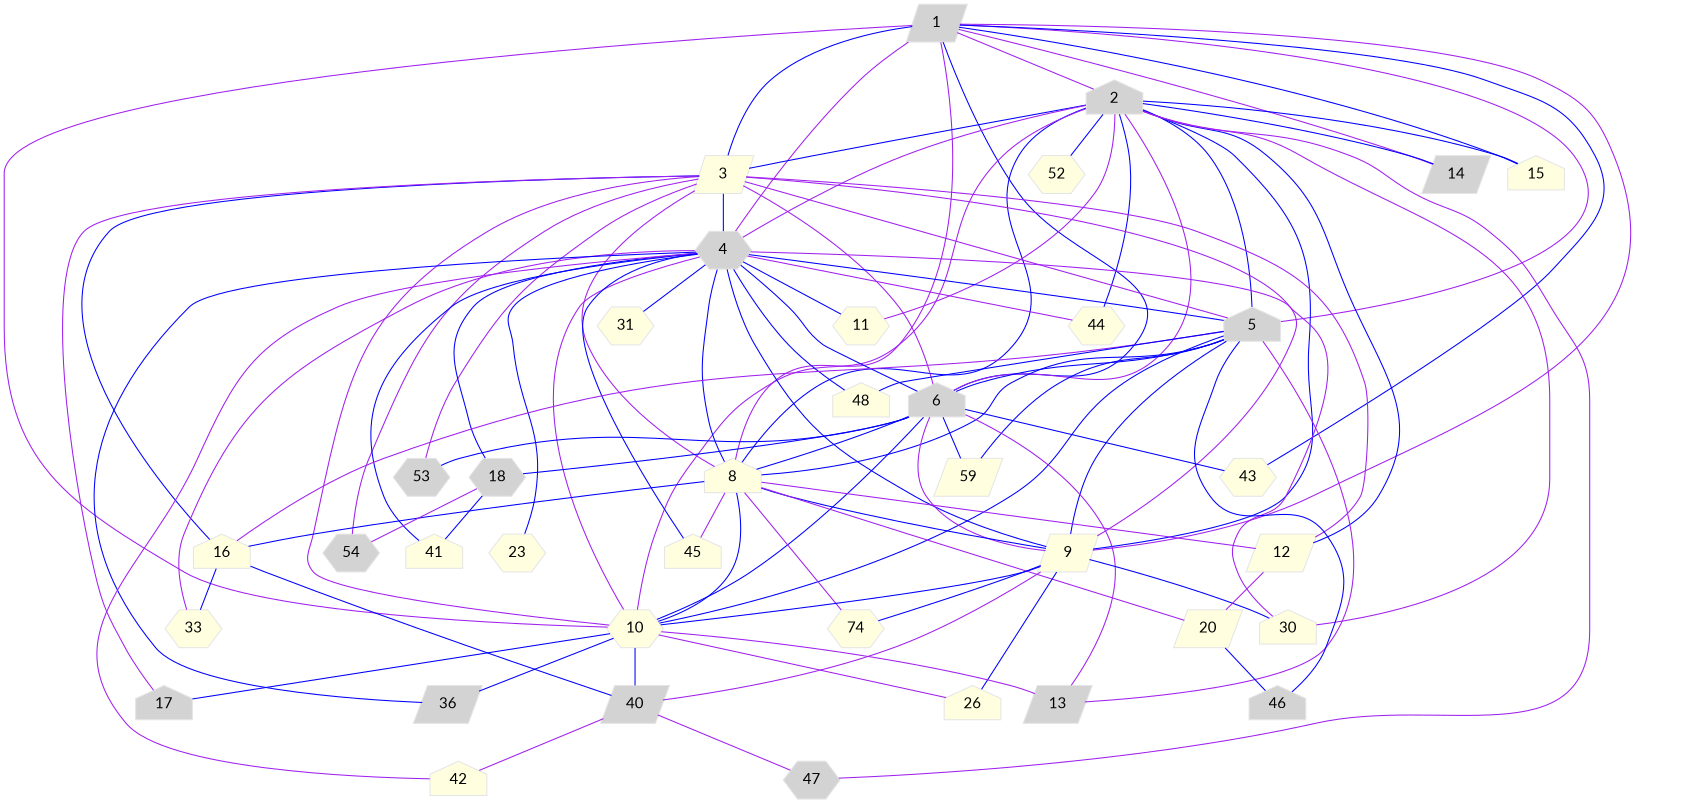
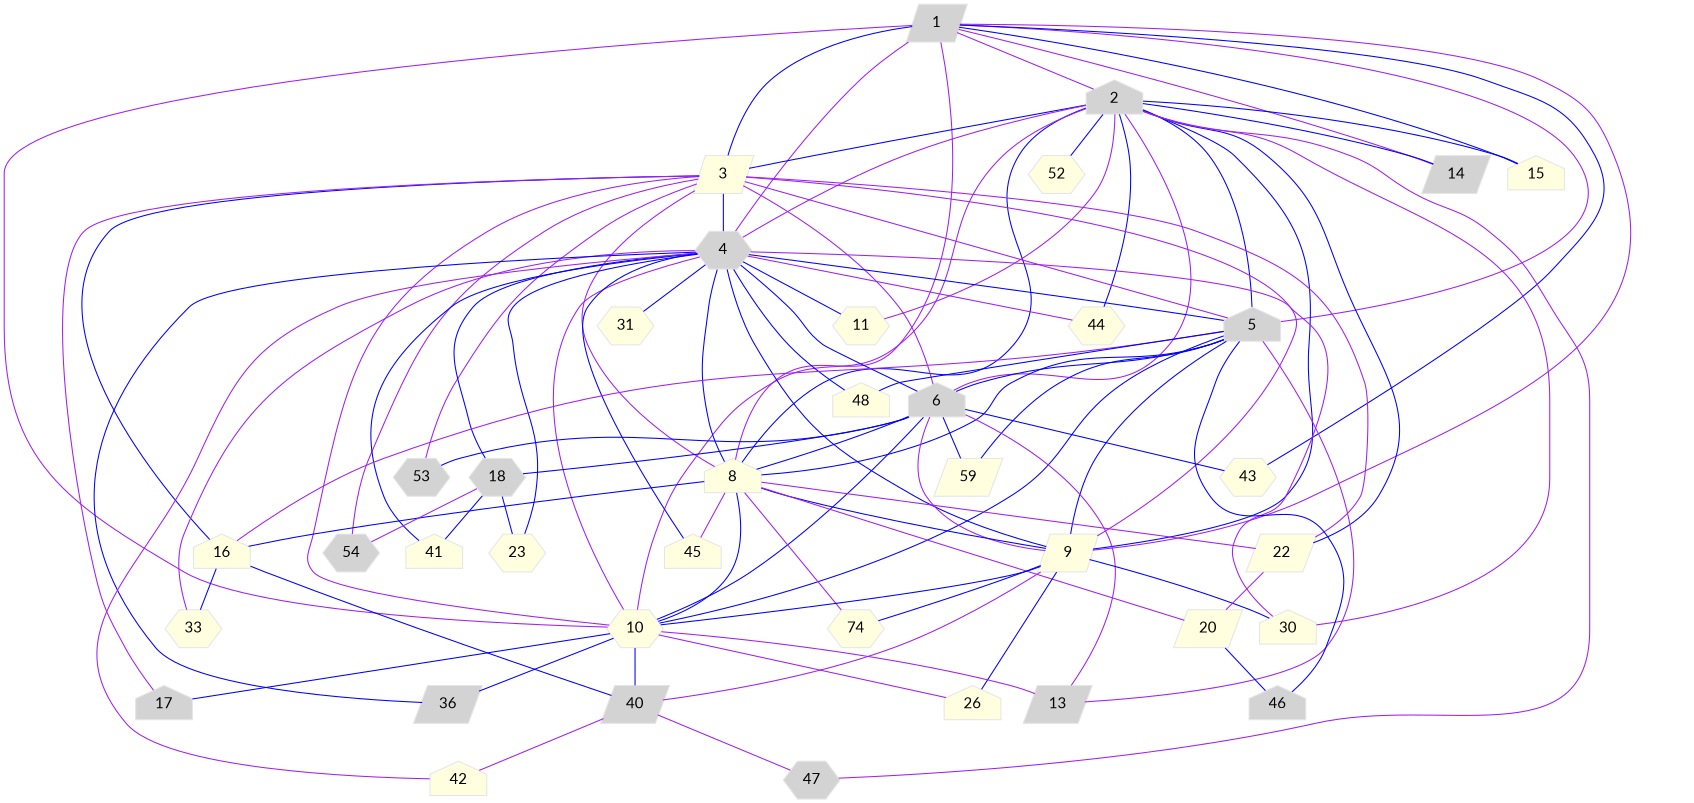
edge "1" -- "6": removed
edge "18" -- "23": added
node "12": label "12" -> "22"
